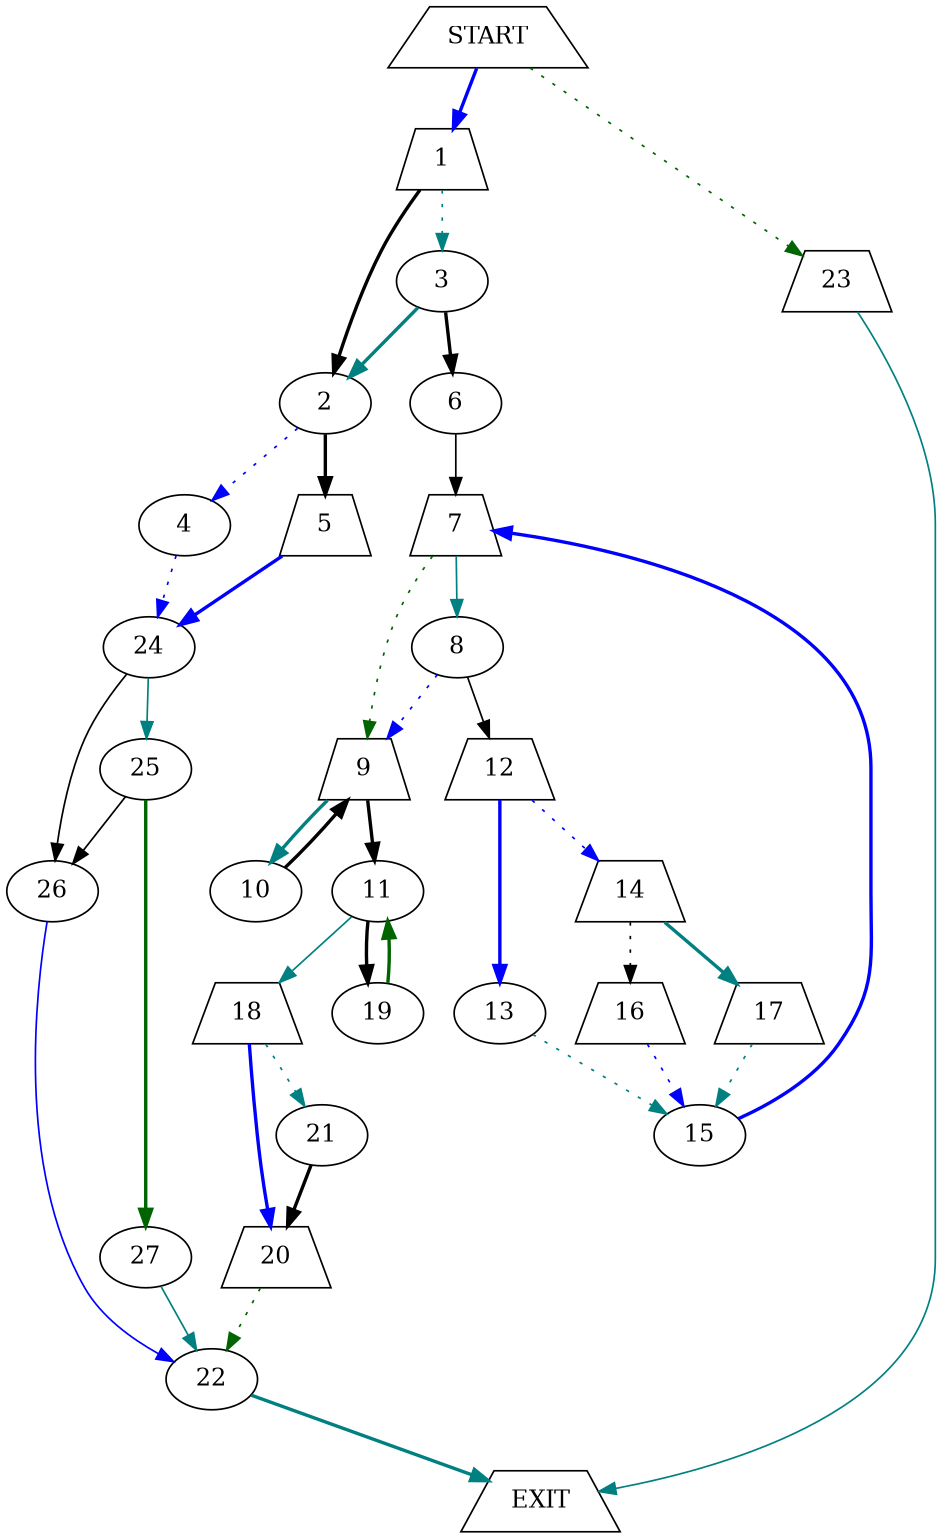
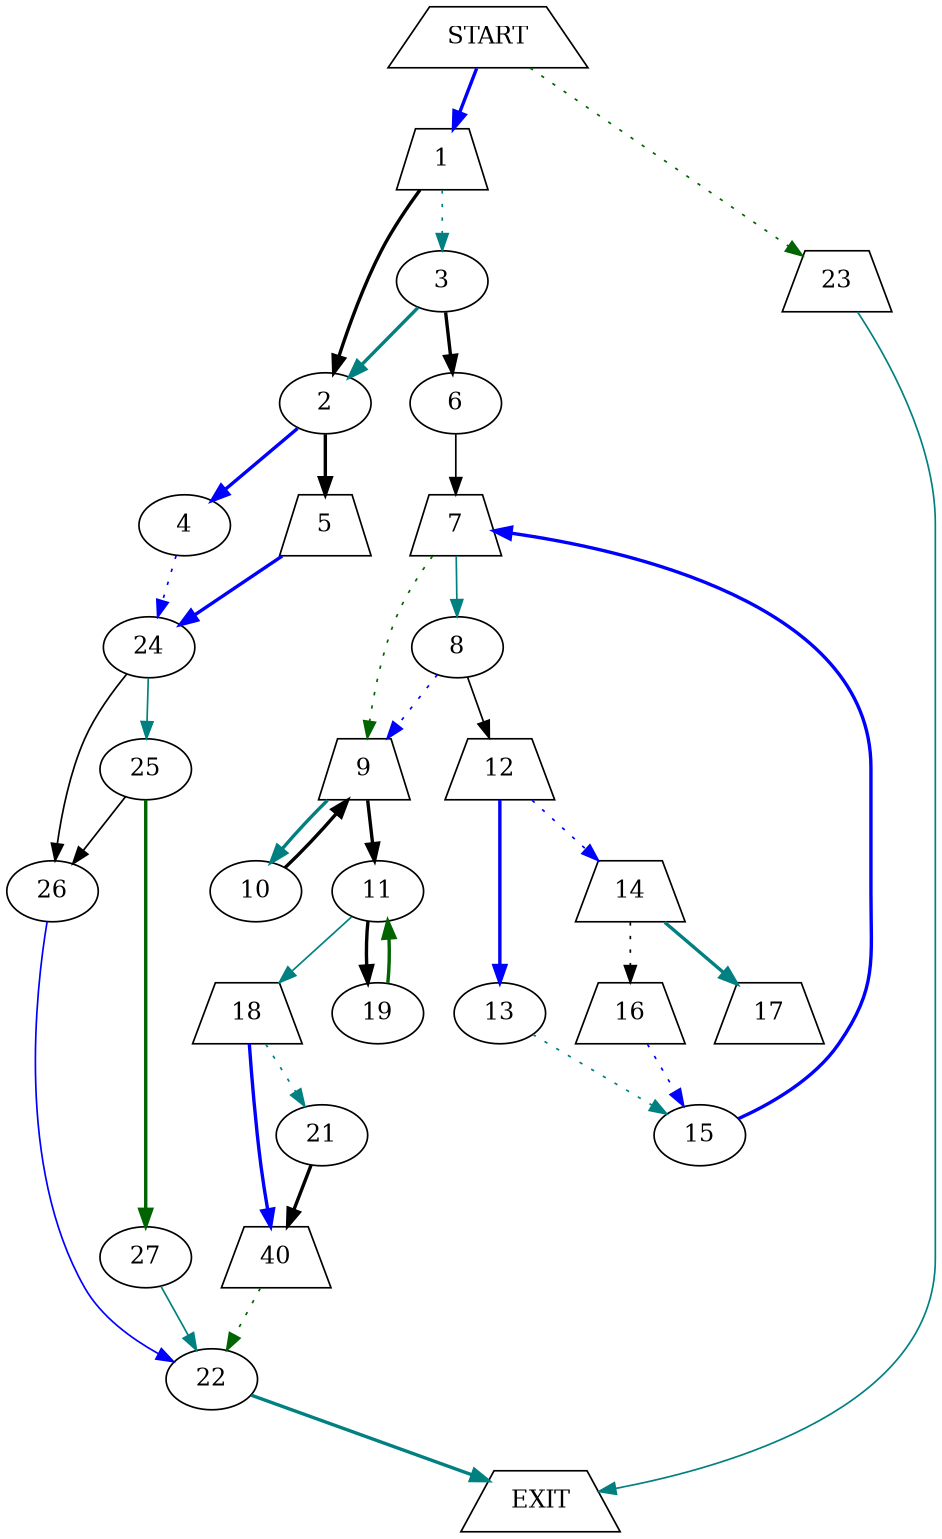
edge "2" -> "4": style dotted -> bold
edge "17" -> "15": removed
node "20": label "20" -> "40"
